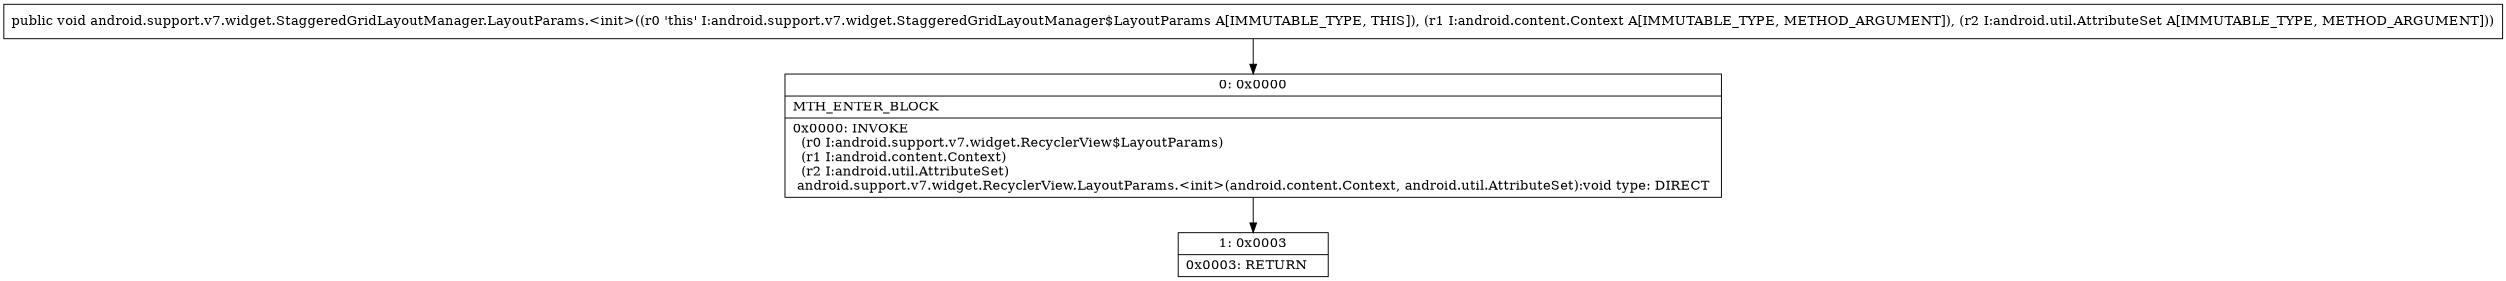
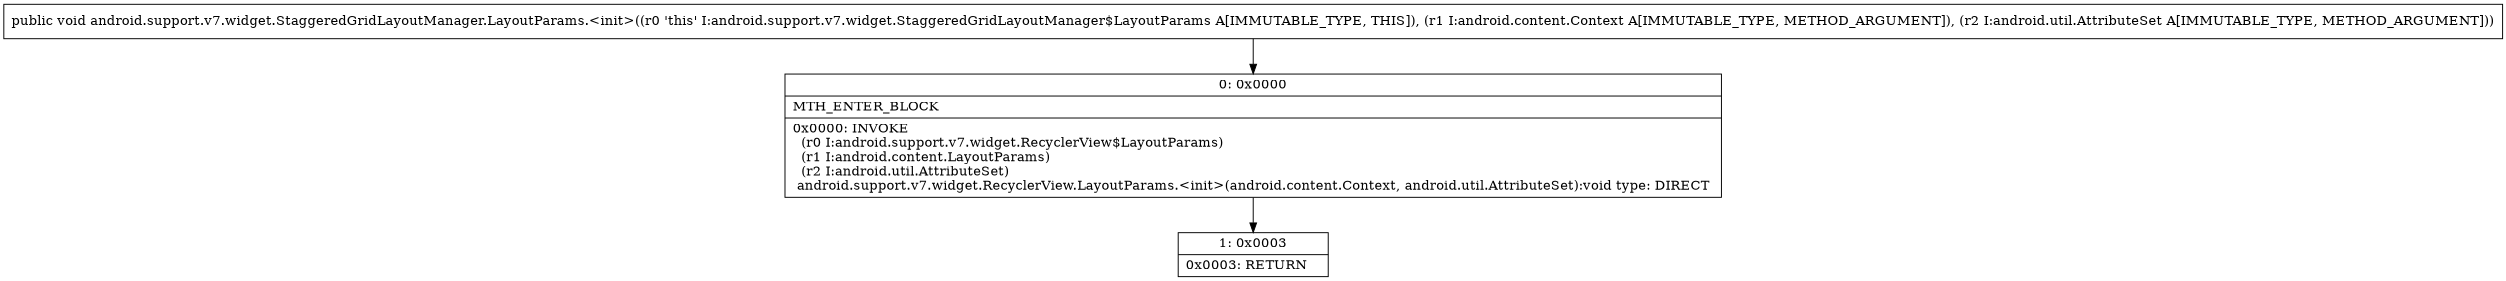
node "0: 0x0000": text "(r1 I:android.content.Context)" -> "(r1 I:android.content.LayoutParams)"
